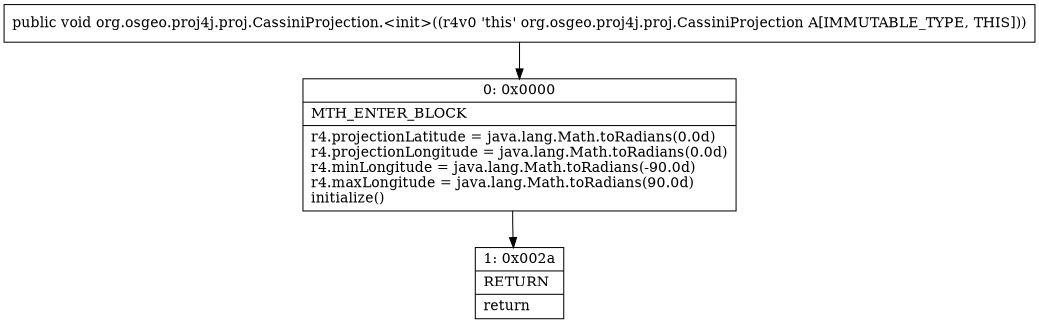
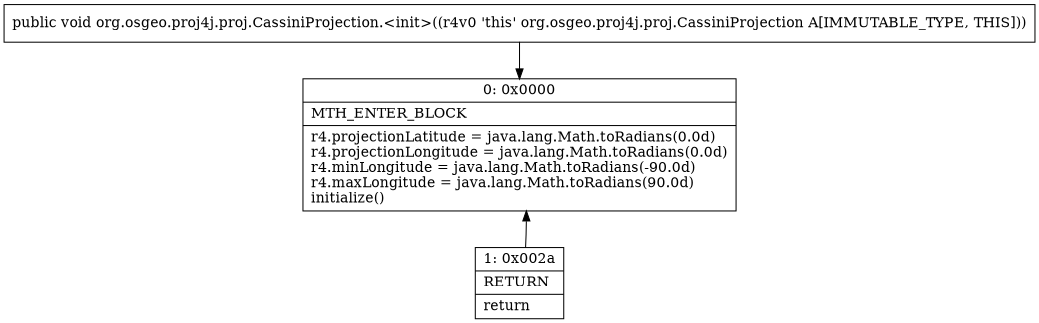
edge "0: 0x0000" -> "1: 0x002a": reversed
